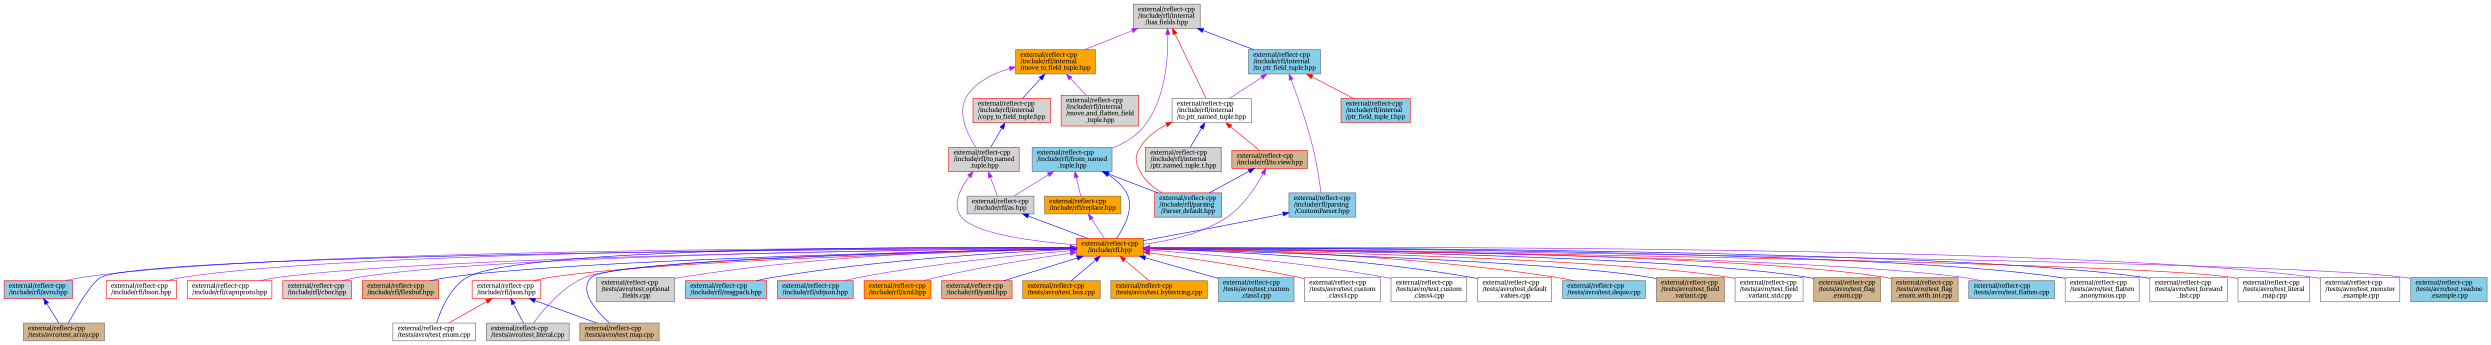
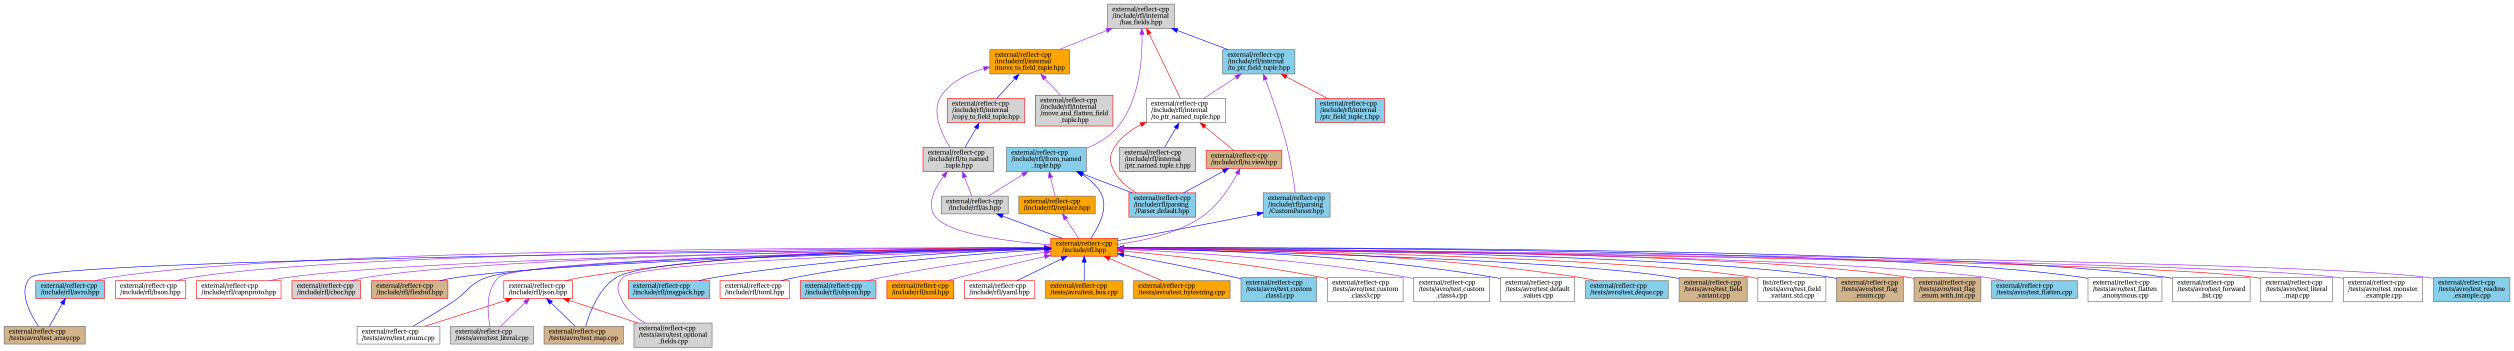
node "external/reflect-cpp /include/rfl/toml.hpp": added
node "external/reflect-cpp /include/rfl/yaml.hpp": fillcolor tan -> white
node "external/reflect-cpp /tests/avro/test_field _variant_std.cpp": label "external/reflect-cpp /tests/avro/test_field _variant_std.cpp" -> "list/reflect-cpp /tests/avro/test_field _variant_std.cpp"
edge "external/reflect-cpp /tests/avro/test_optional _fields.cpp" -> "external/reflect-cpp /include/rfl/json.hpp": added
edge "external/reflect-cpp /tests/avro/test_literal.cpp" -> "external/reflect-cpp /include/rfl/json.hpp": color blue -> purple
